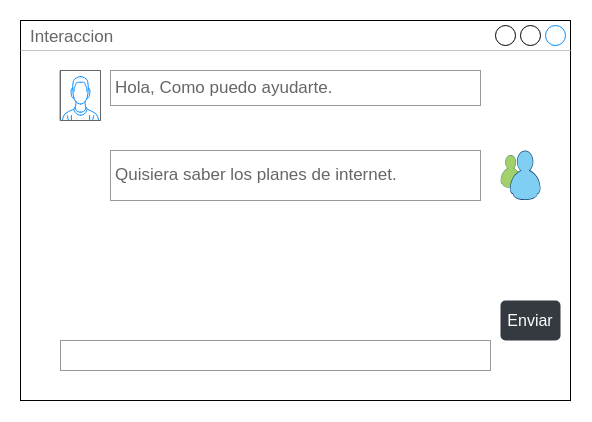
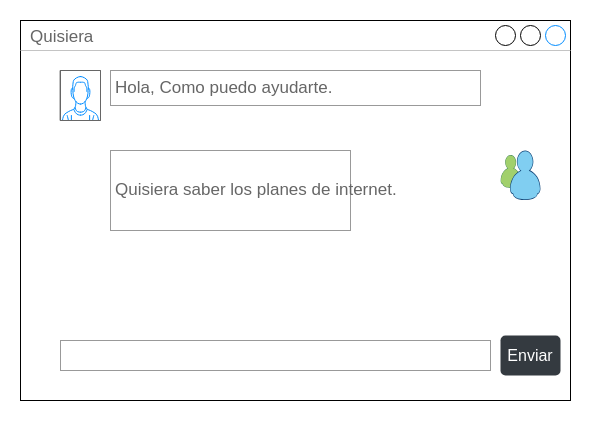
node "Interaccion": label "Interaccion" -> "Quisiera"
node "Quisiera saber los planes de internet.": size 370x50 -> 240x80
node "Enviar": moved (531, 321) -> (531, 356)
